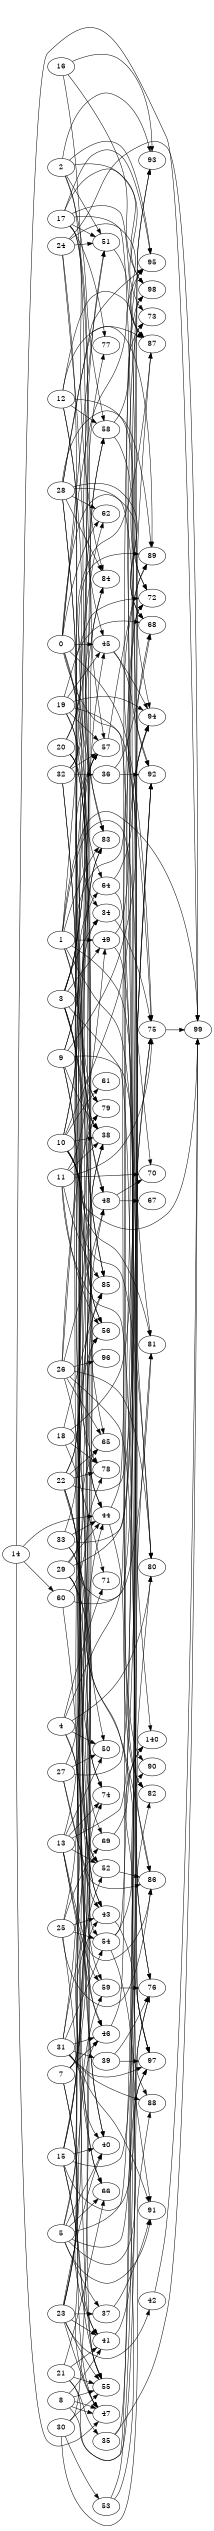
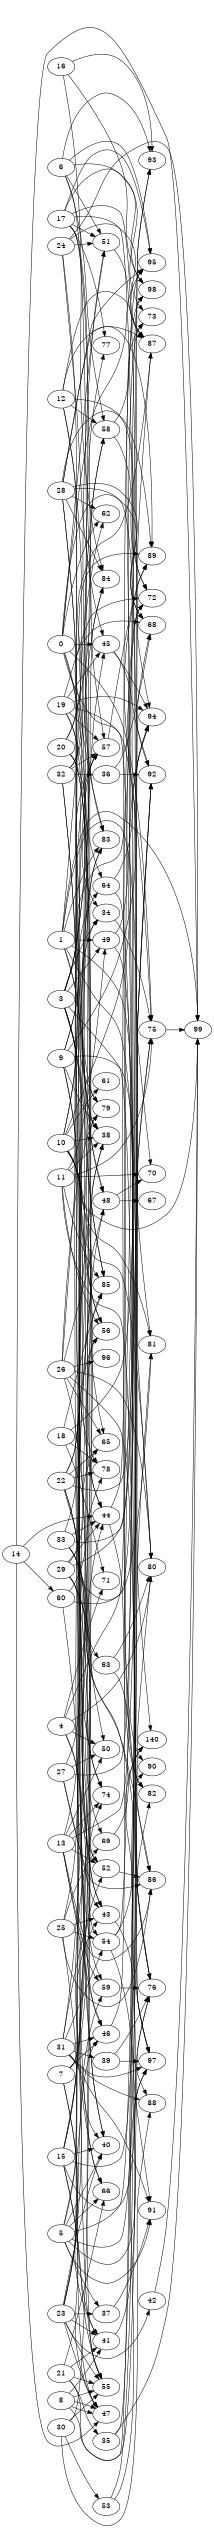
node "2": label "2" -> "6"
node "63": added
